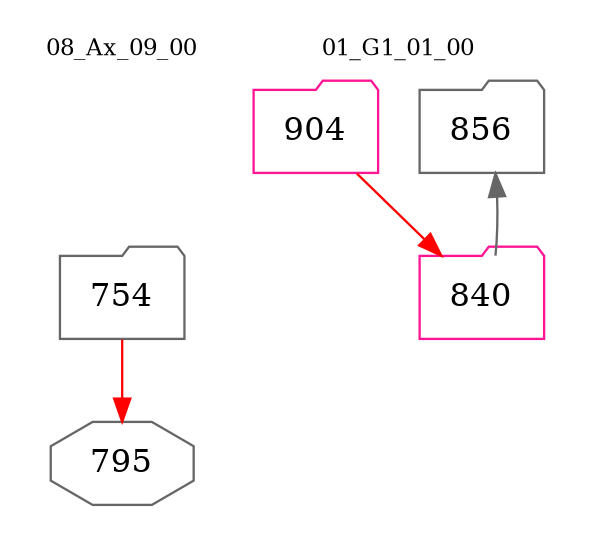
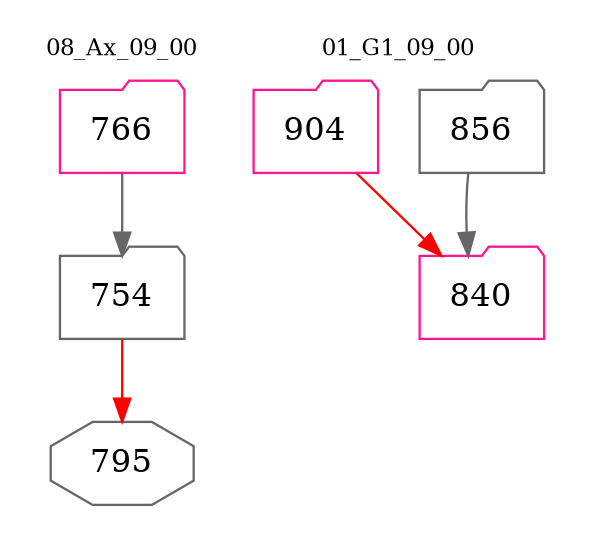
cluster "01_G1_01_00": label "01_G1_01_00" -> "01_G1_09_00"
node "766": added
edge "840" -> "856": reversed
